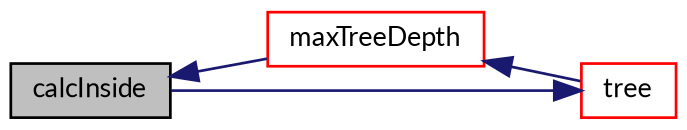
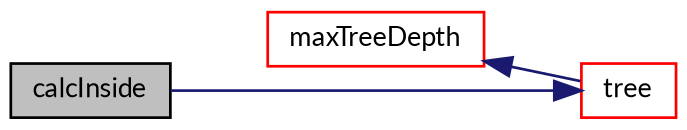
edge "maxTreeDepth" -> "calcInside": removed
